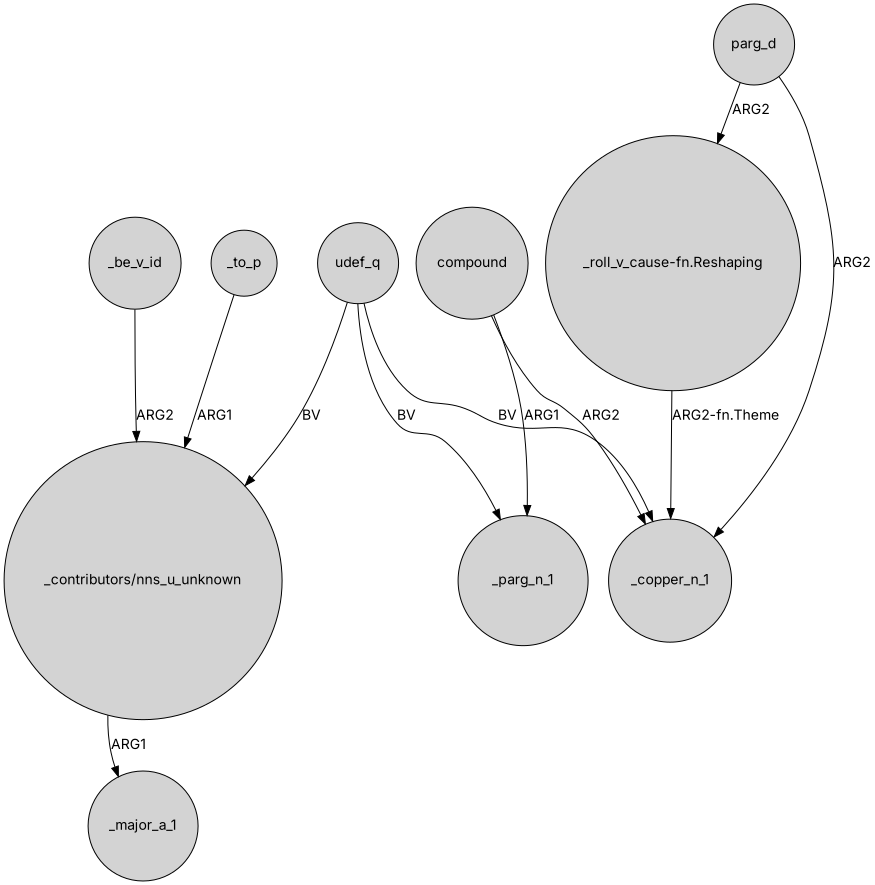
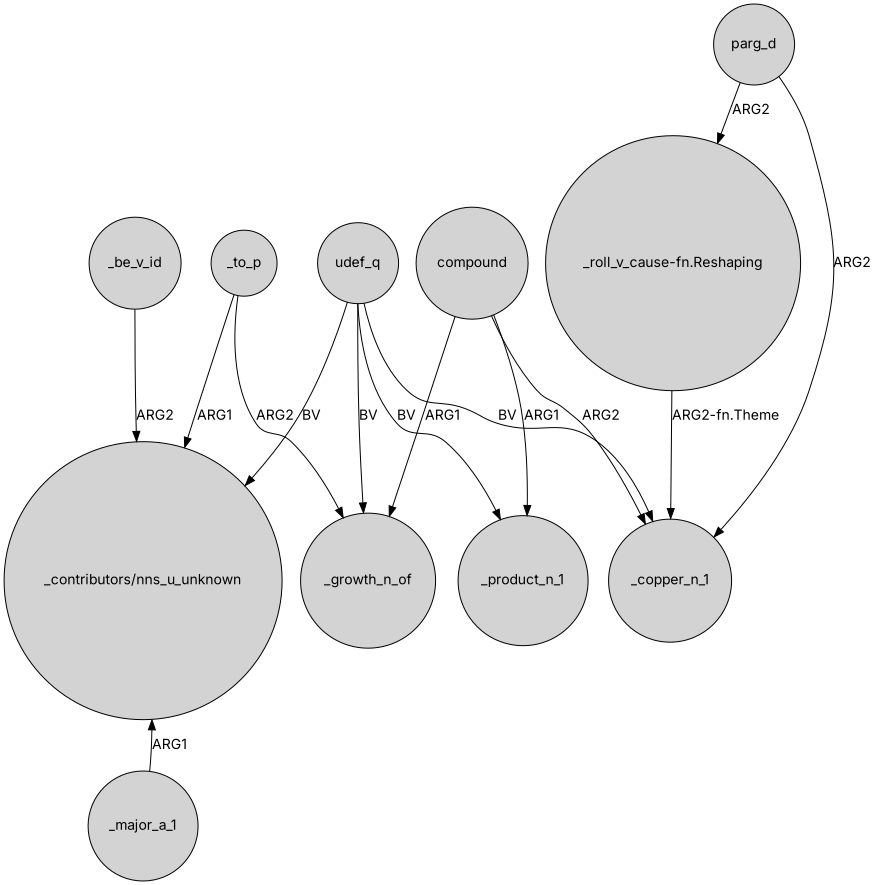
node "_growth_n_of": added
node "_parg_n_1": label "_parg_n_1" -> "_product_n_1"
edge "_contributors/nns_u_unknown" -> "_major_a_1": reversed
